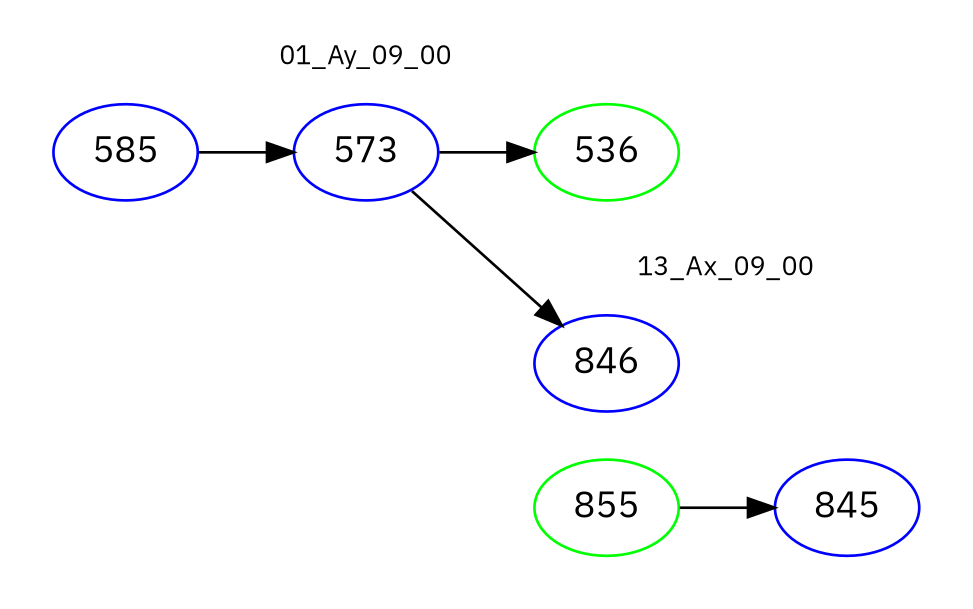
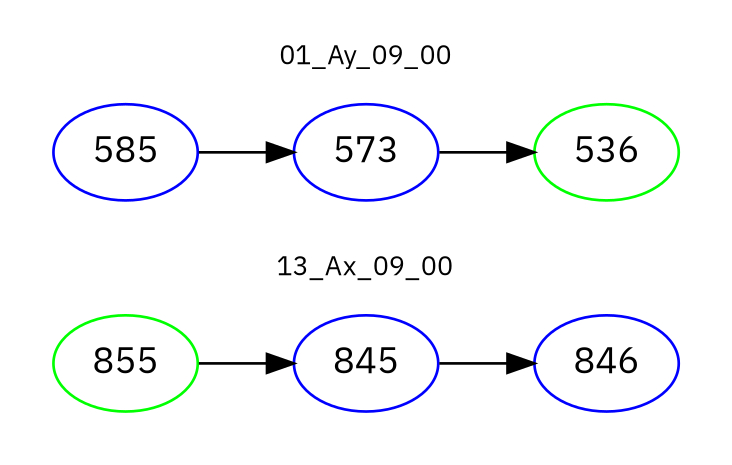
edge "573" -> "846": now "845" -> "846"
